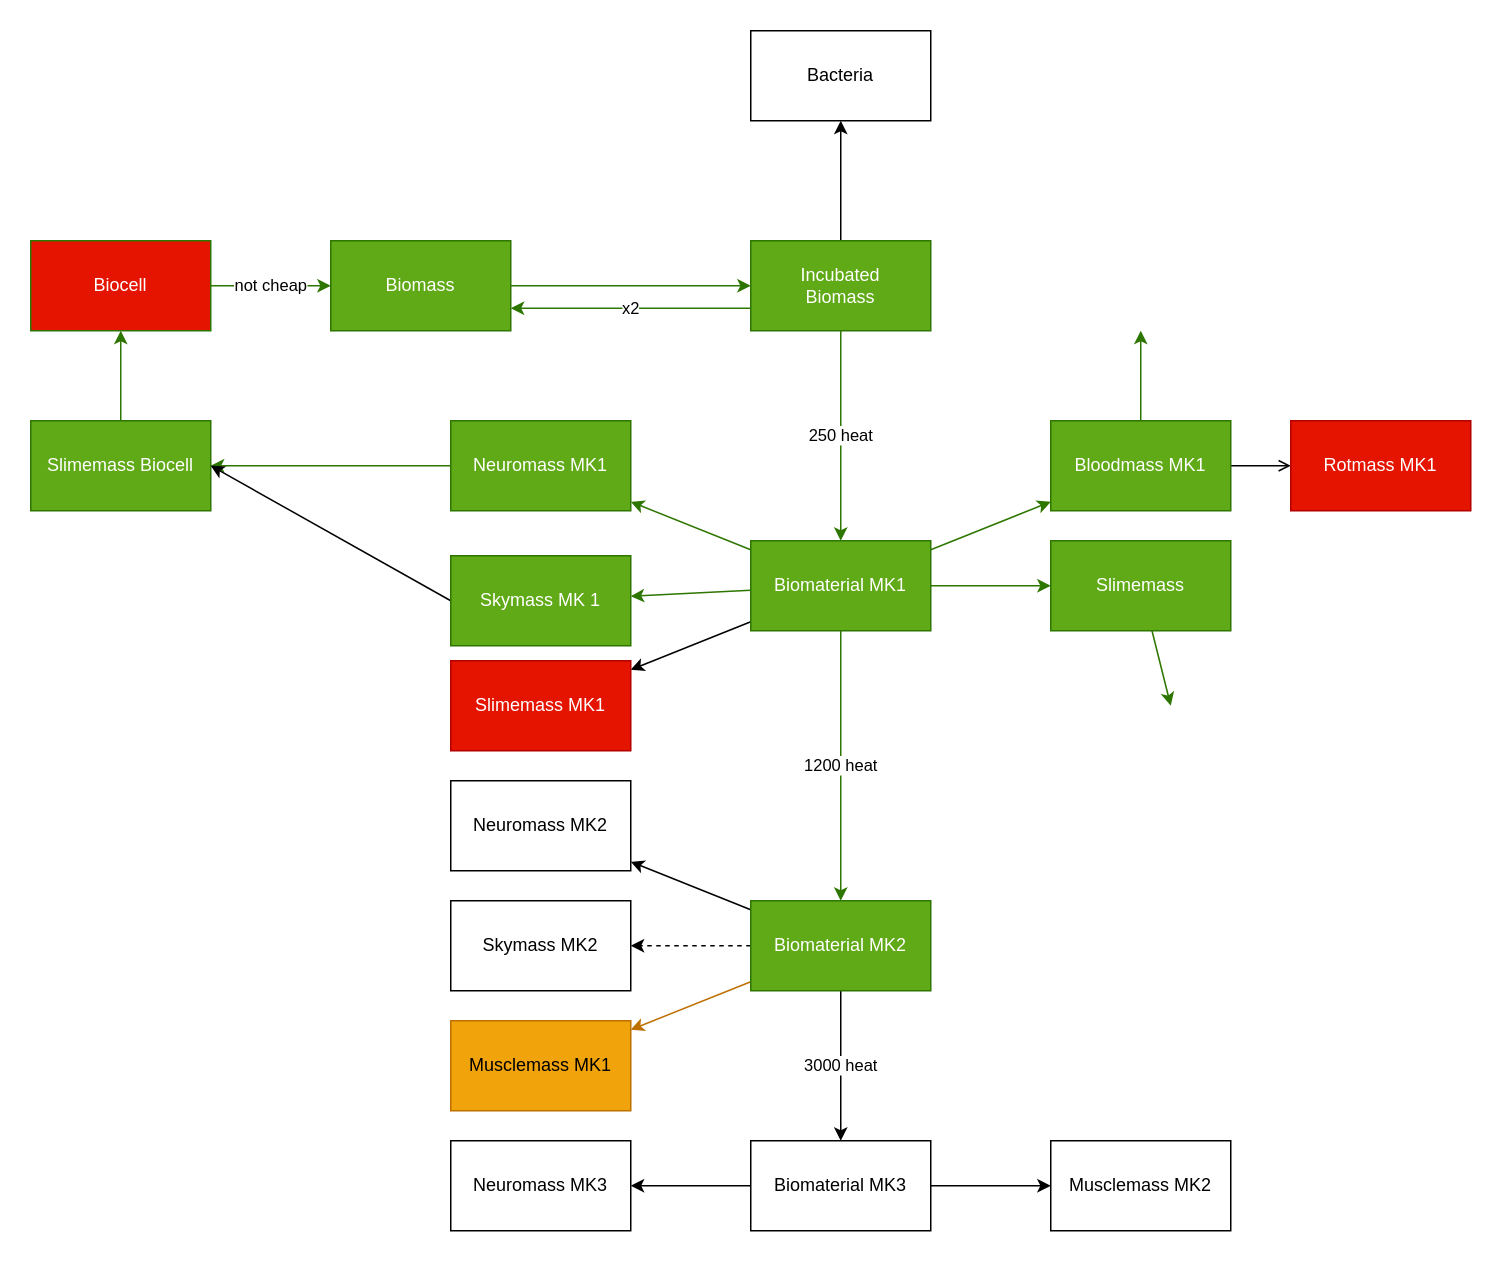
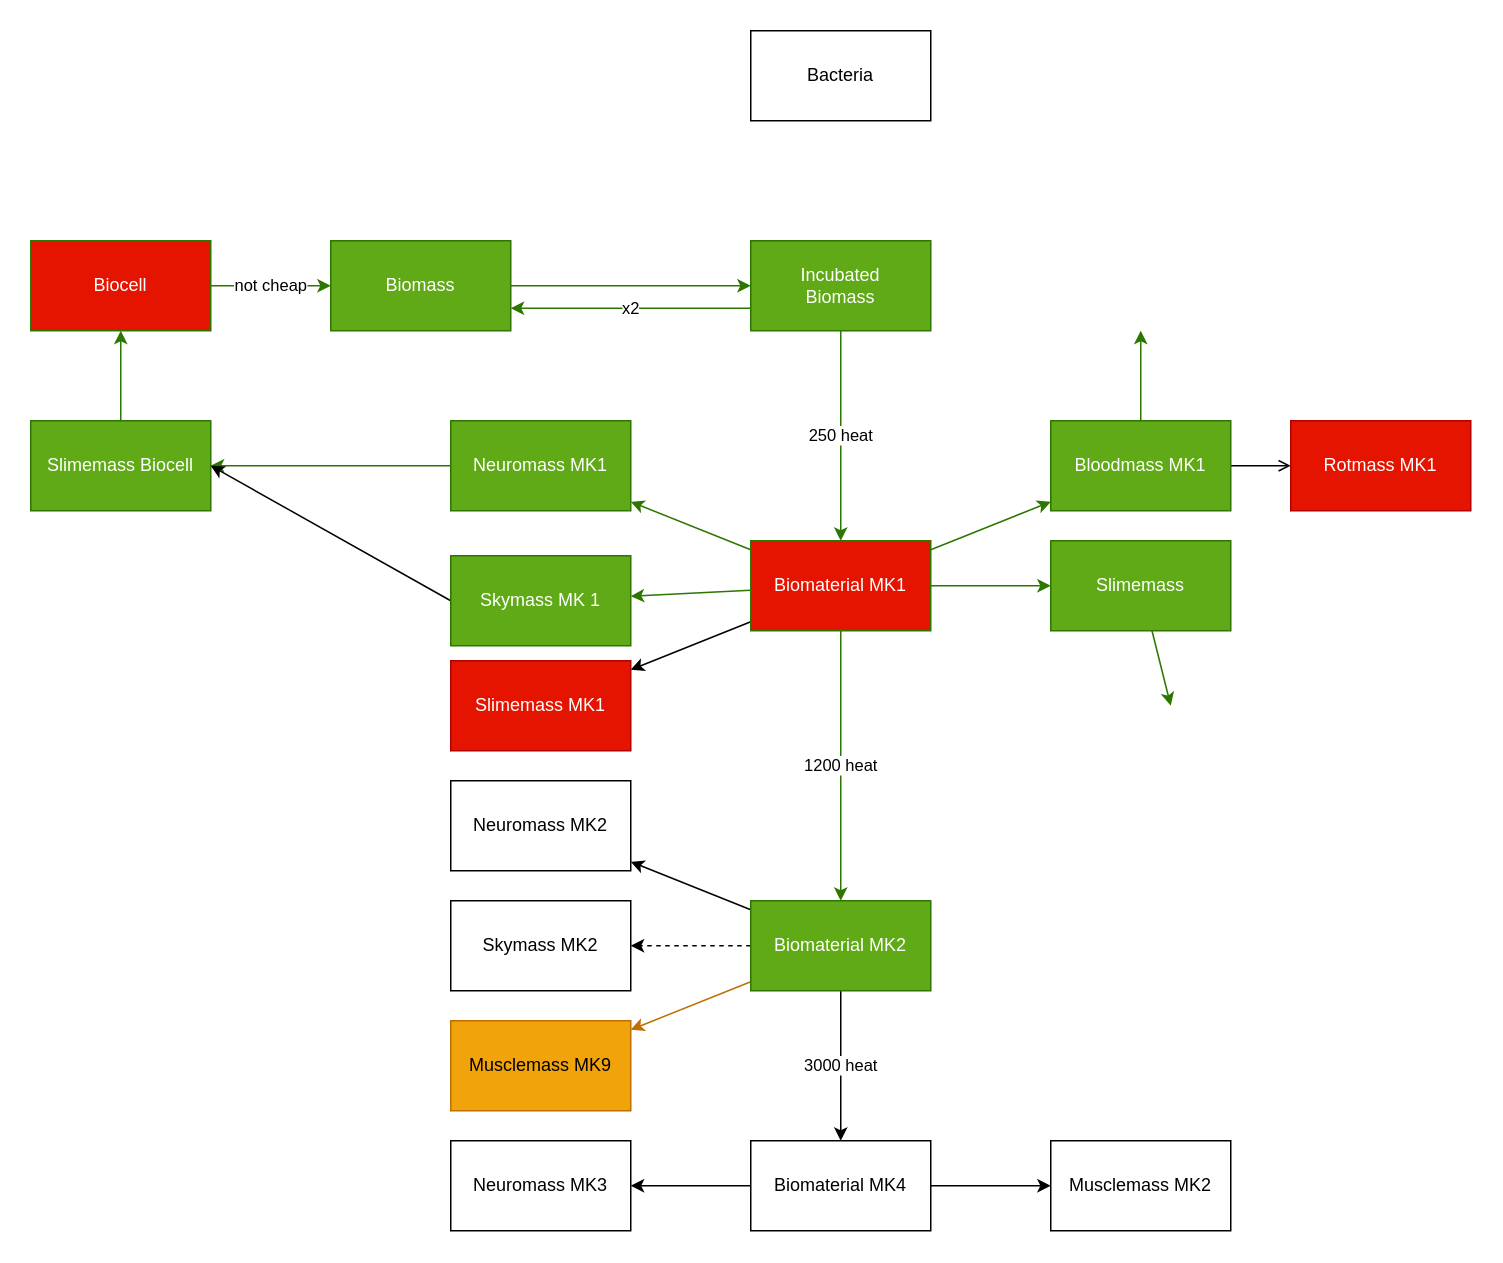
edge "Incubated Biomass" -> "Bacteria": removed
node "Biomaterial MK1": fillcolor #60a917 -> #e51400
node "Musclemass MK1": label "Musclemass MK1" -> "Musclemass MK9"
node "Biomaterial MK3": label "Biomaterial MK3" -> "Biomaterial MK4"
